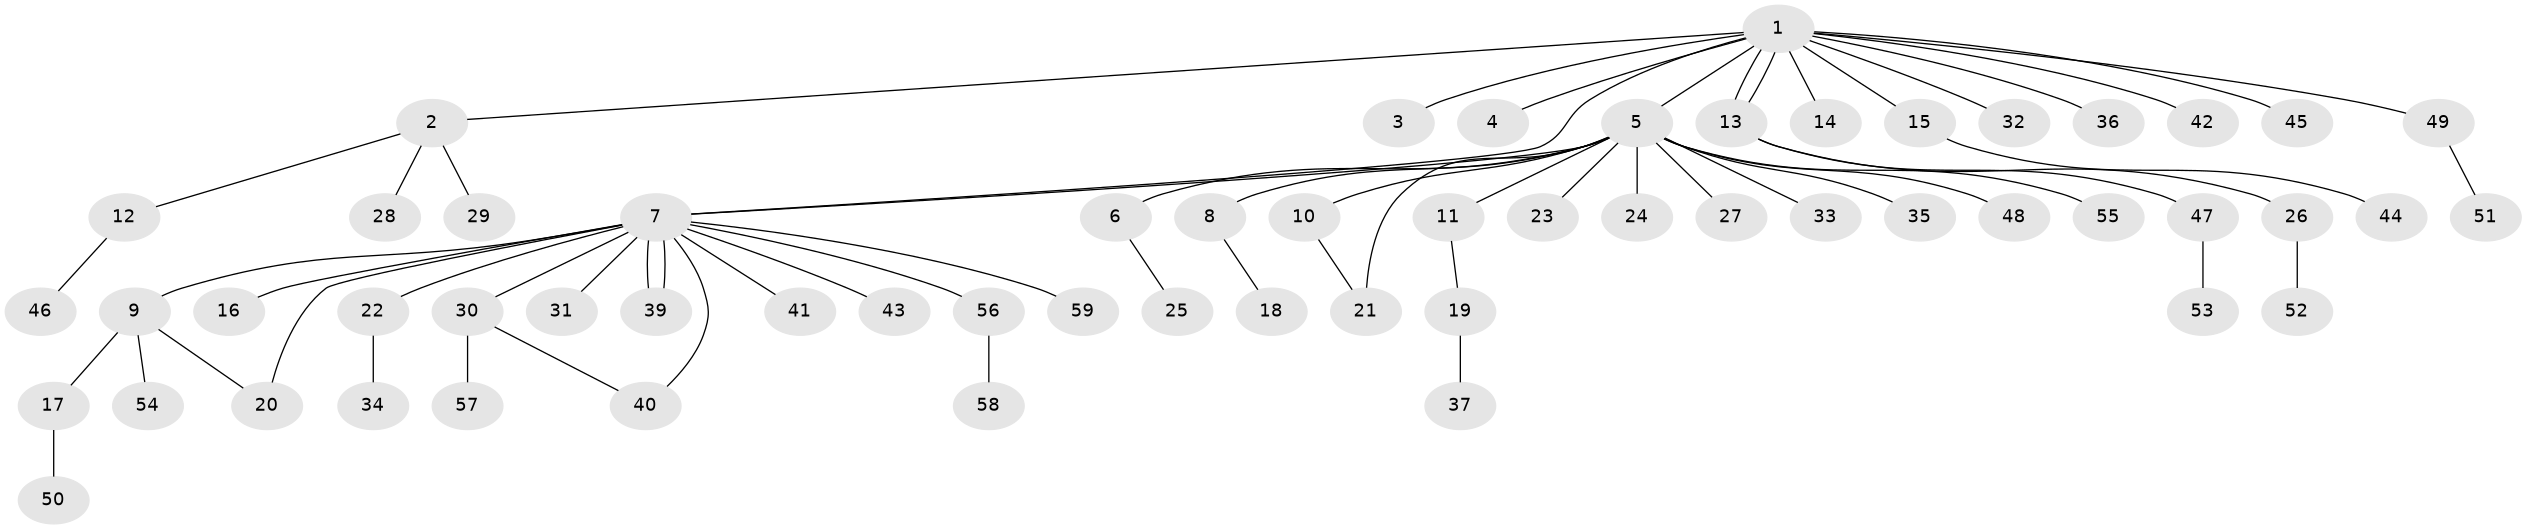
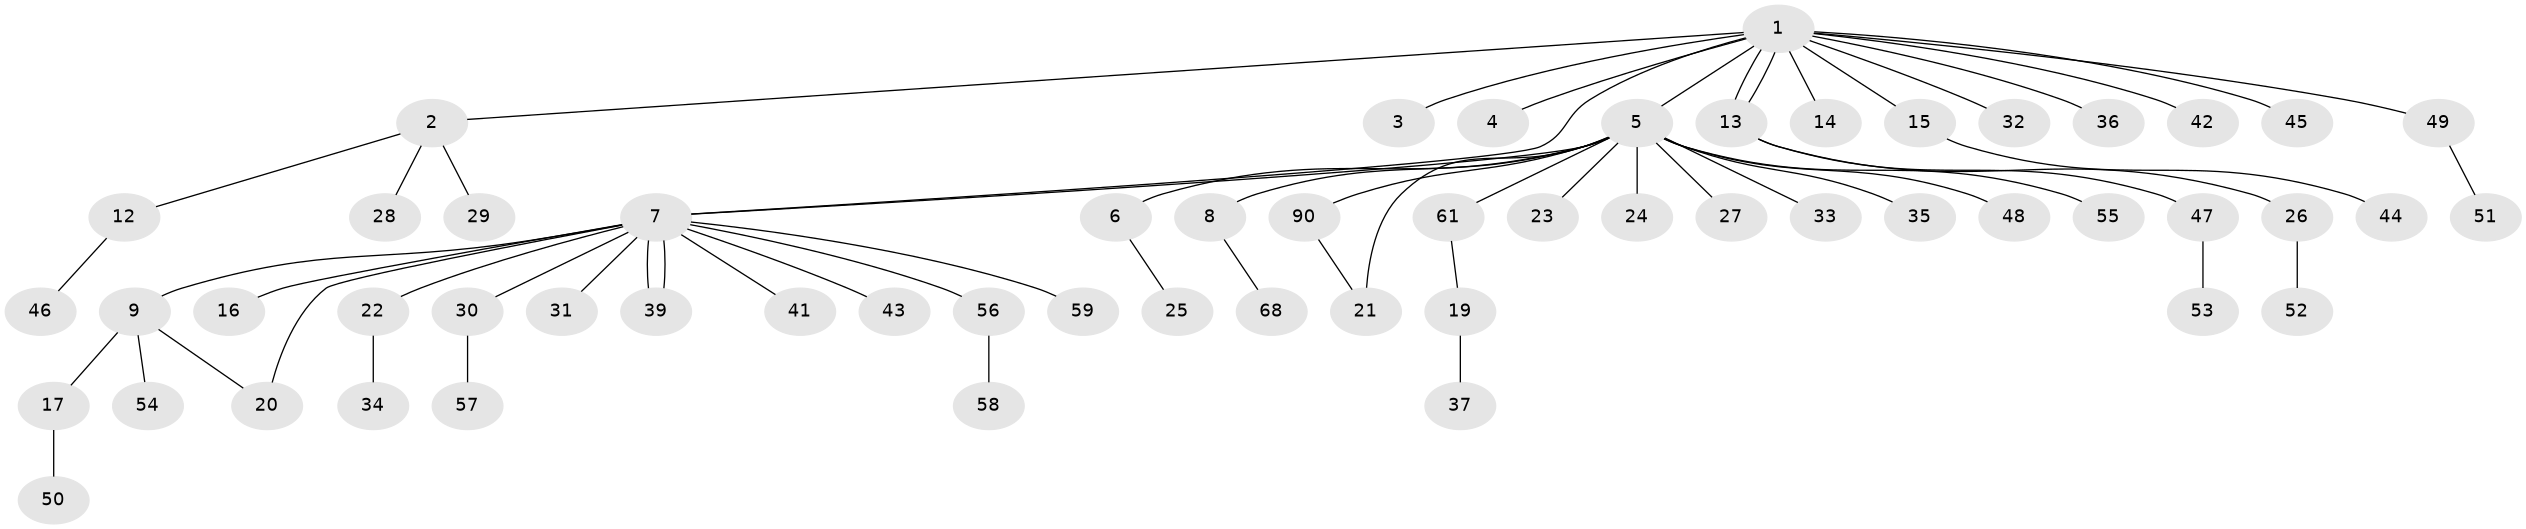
node "10": label "10" -> "90"
node "11": label "11" -> "61"
node "18": label "18" -> "68"
node "40": removed
